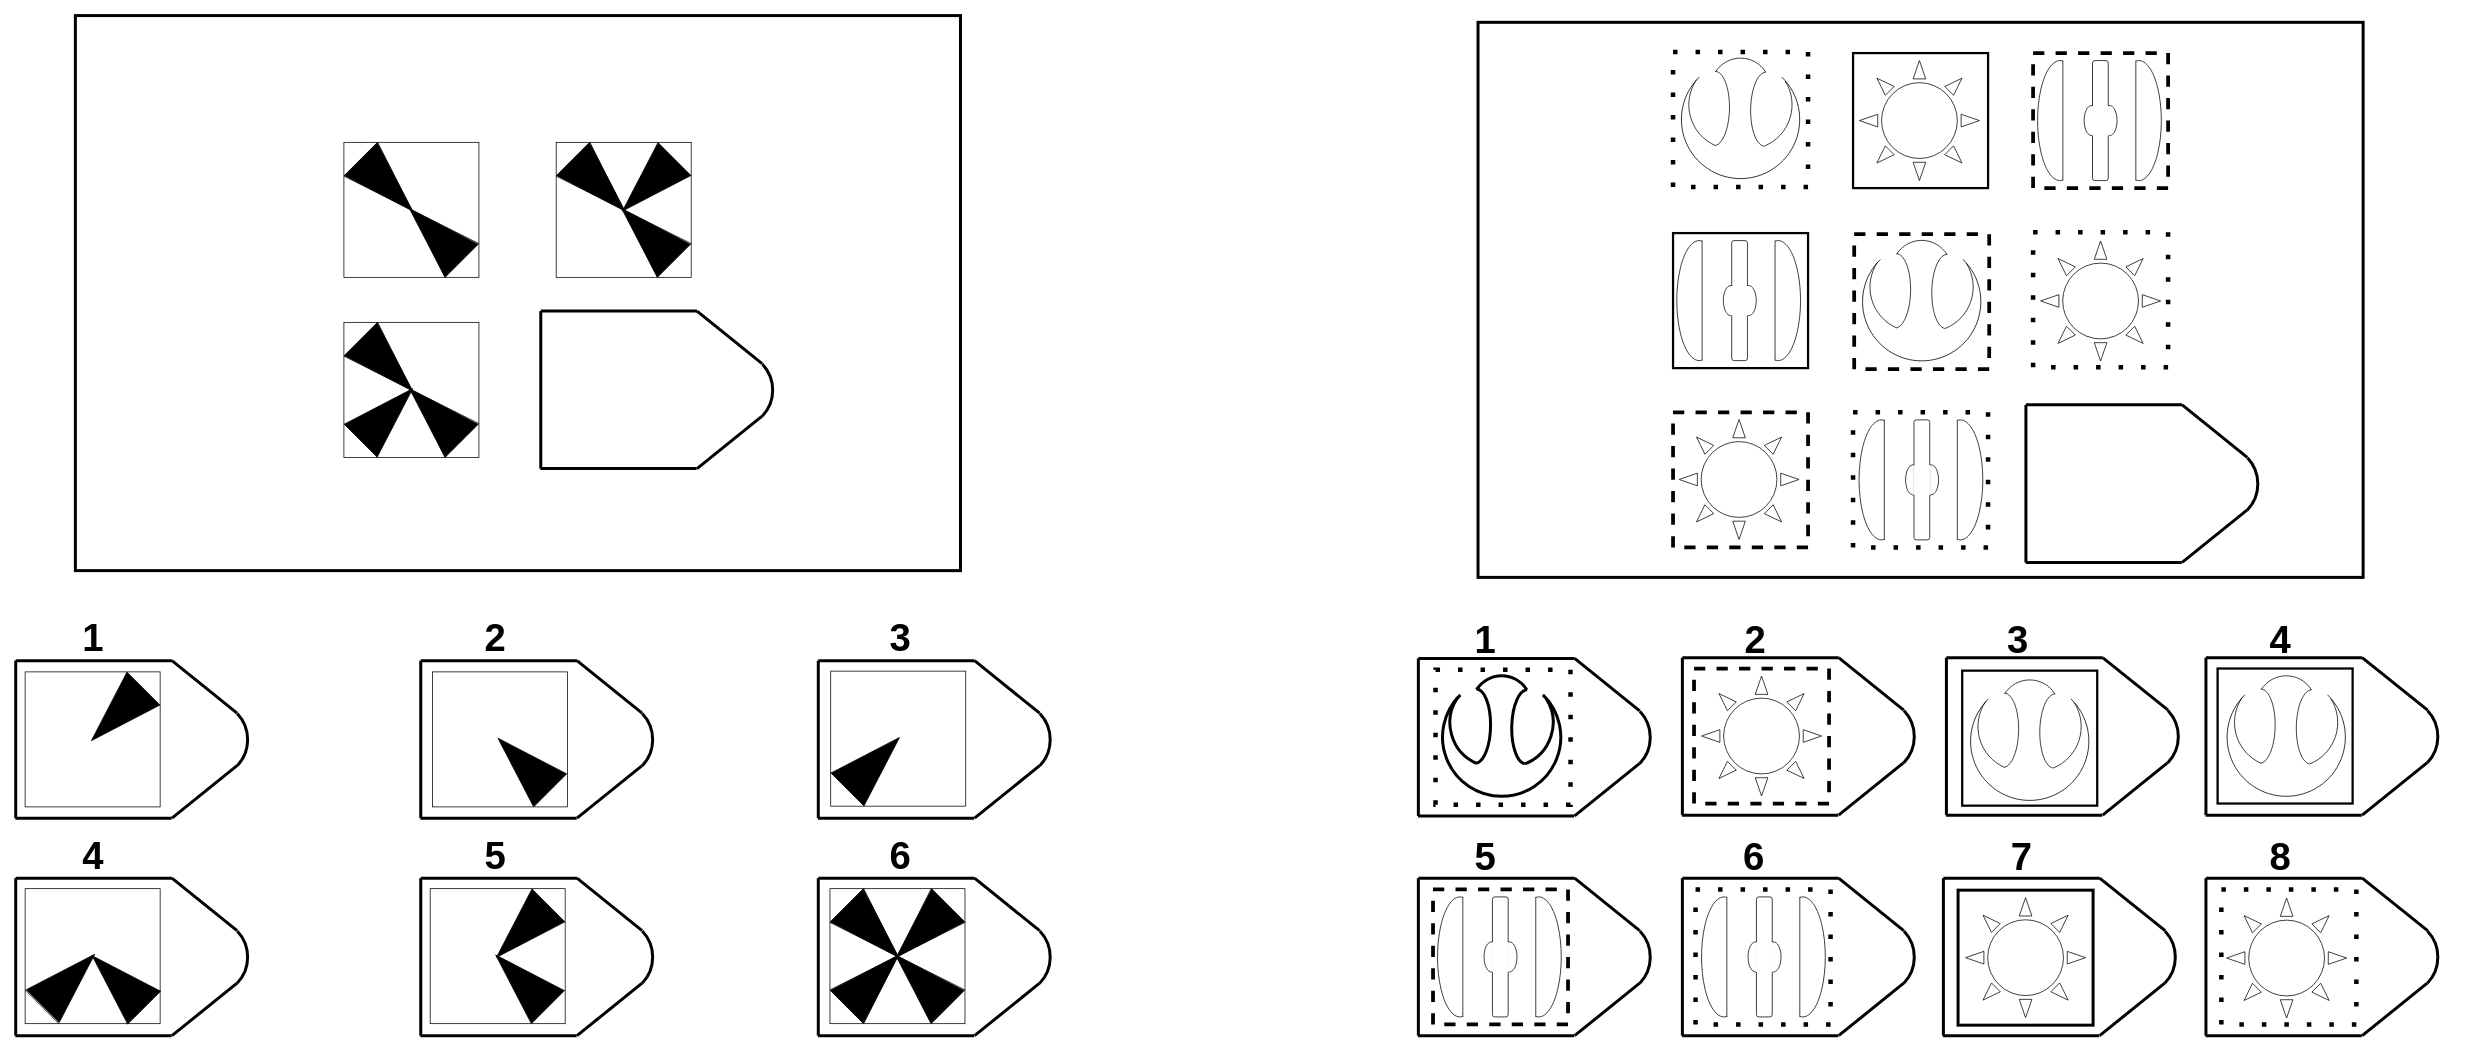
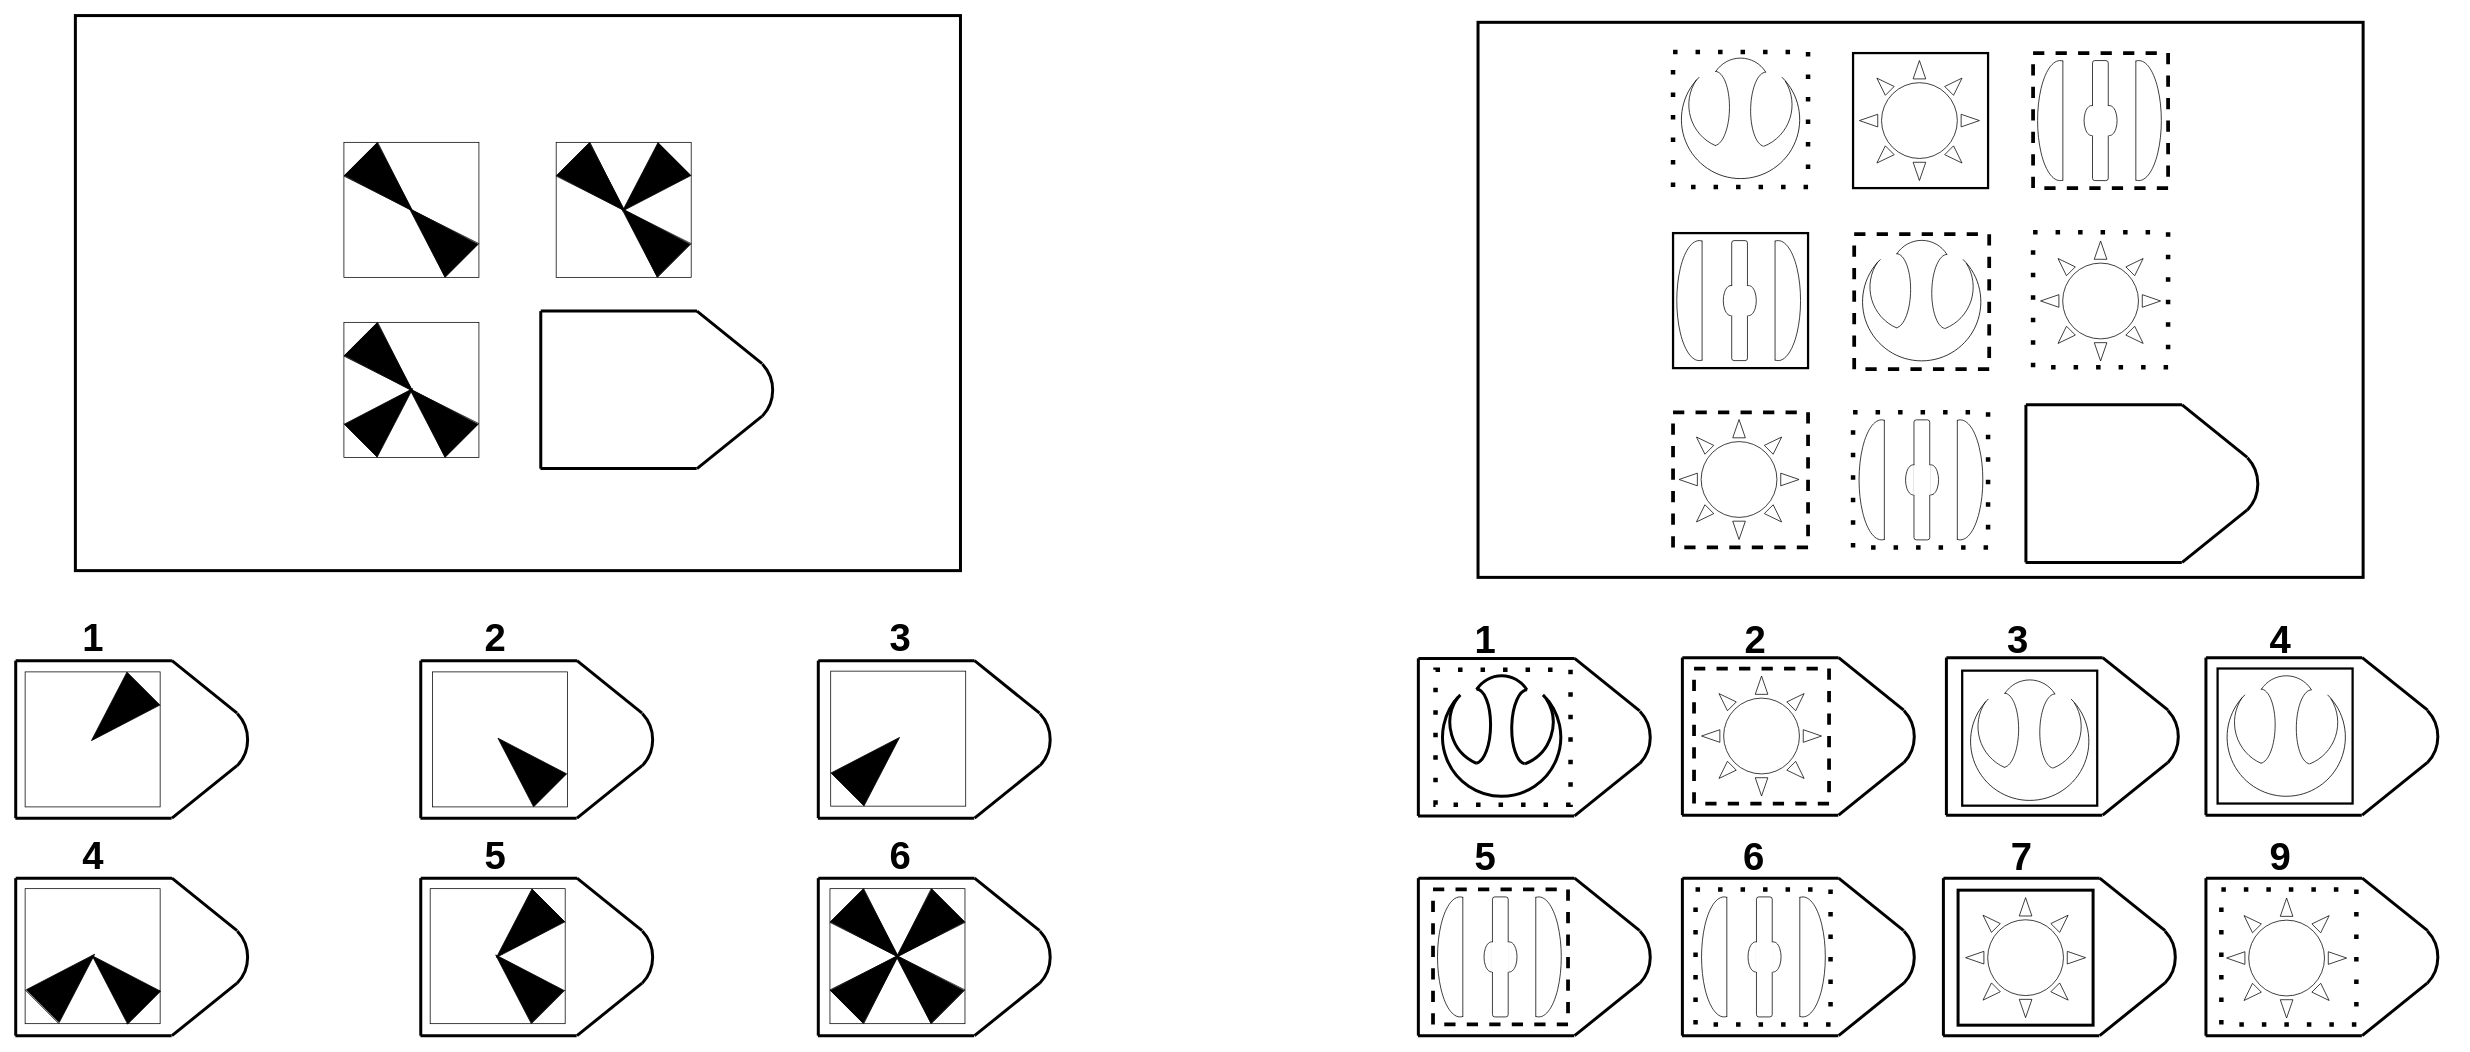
node "8": label "8" -> "9"
